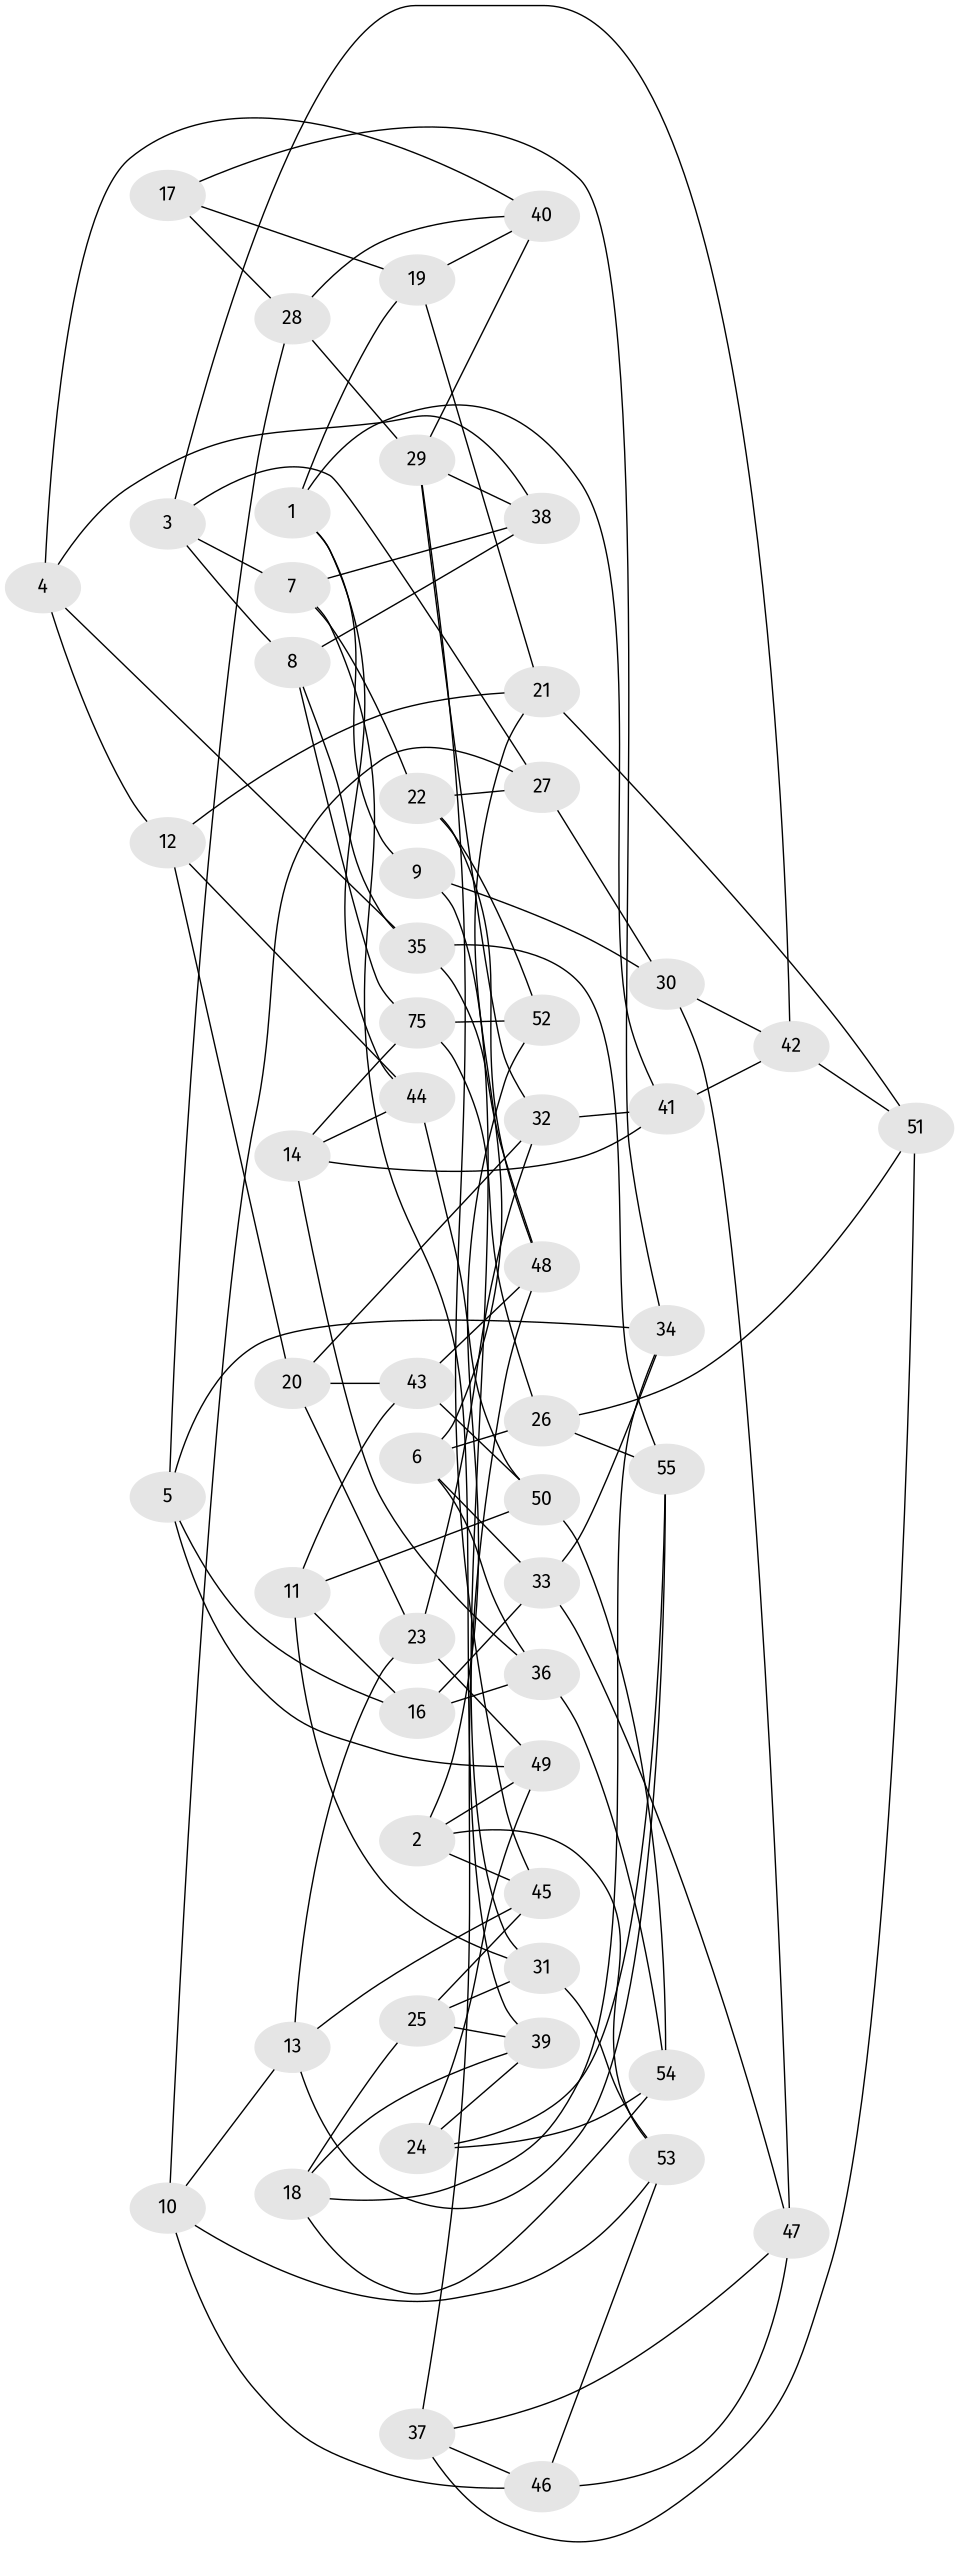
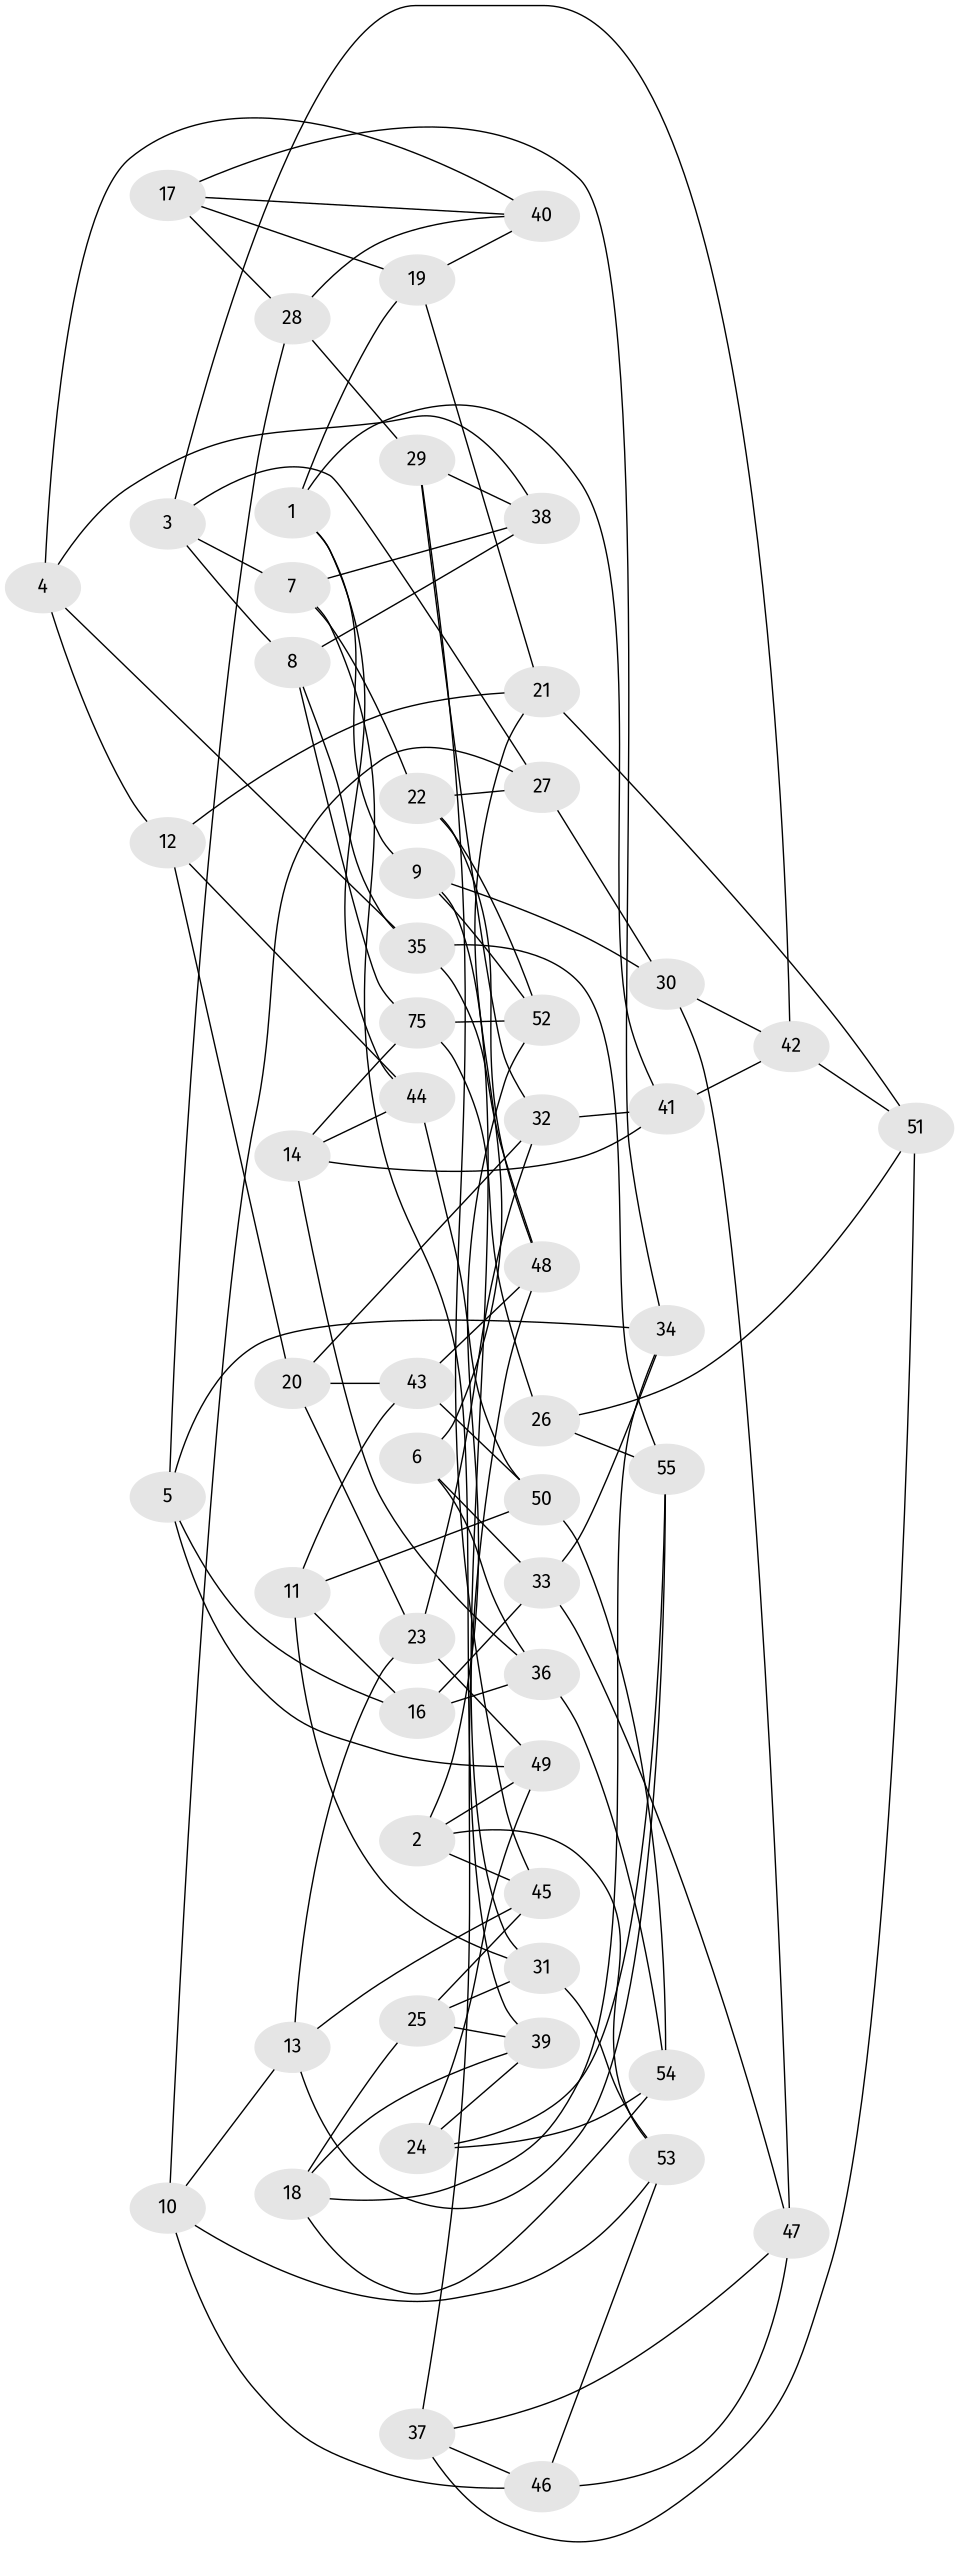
edge "40" -- "29": now "40" -- "17"
edge "9" -- "52": added
edge "26" -- "6": removed
